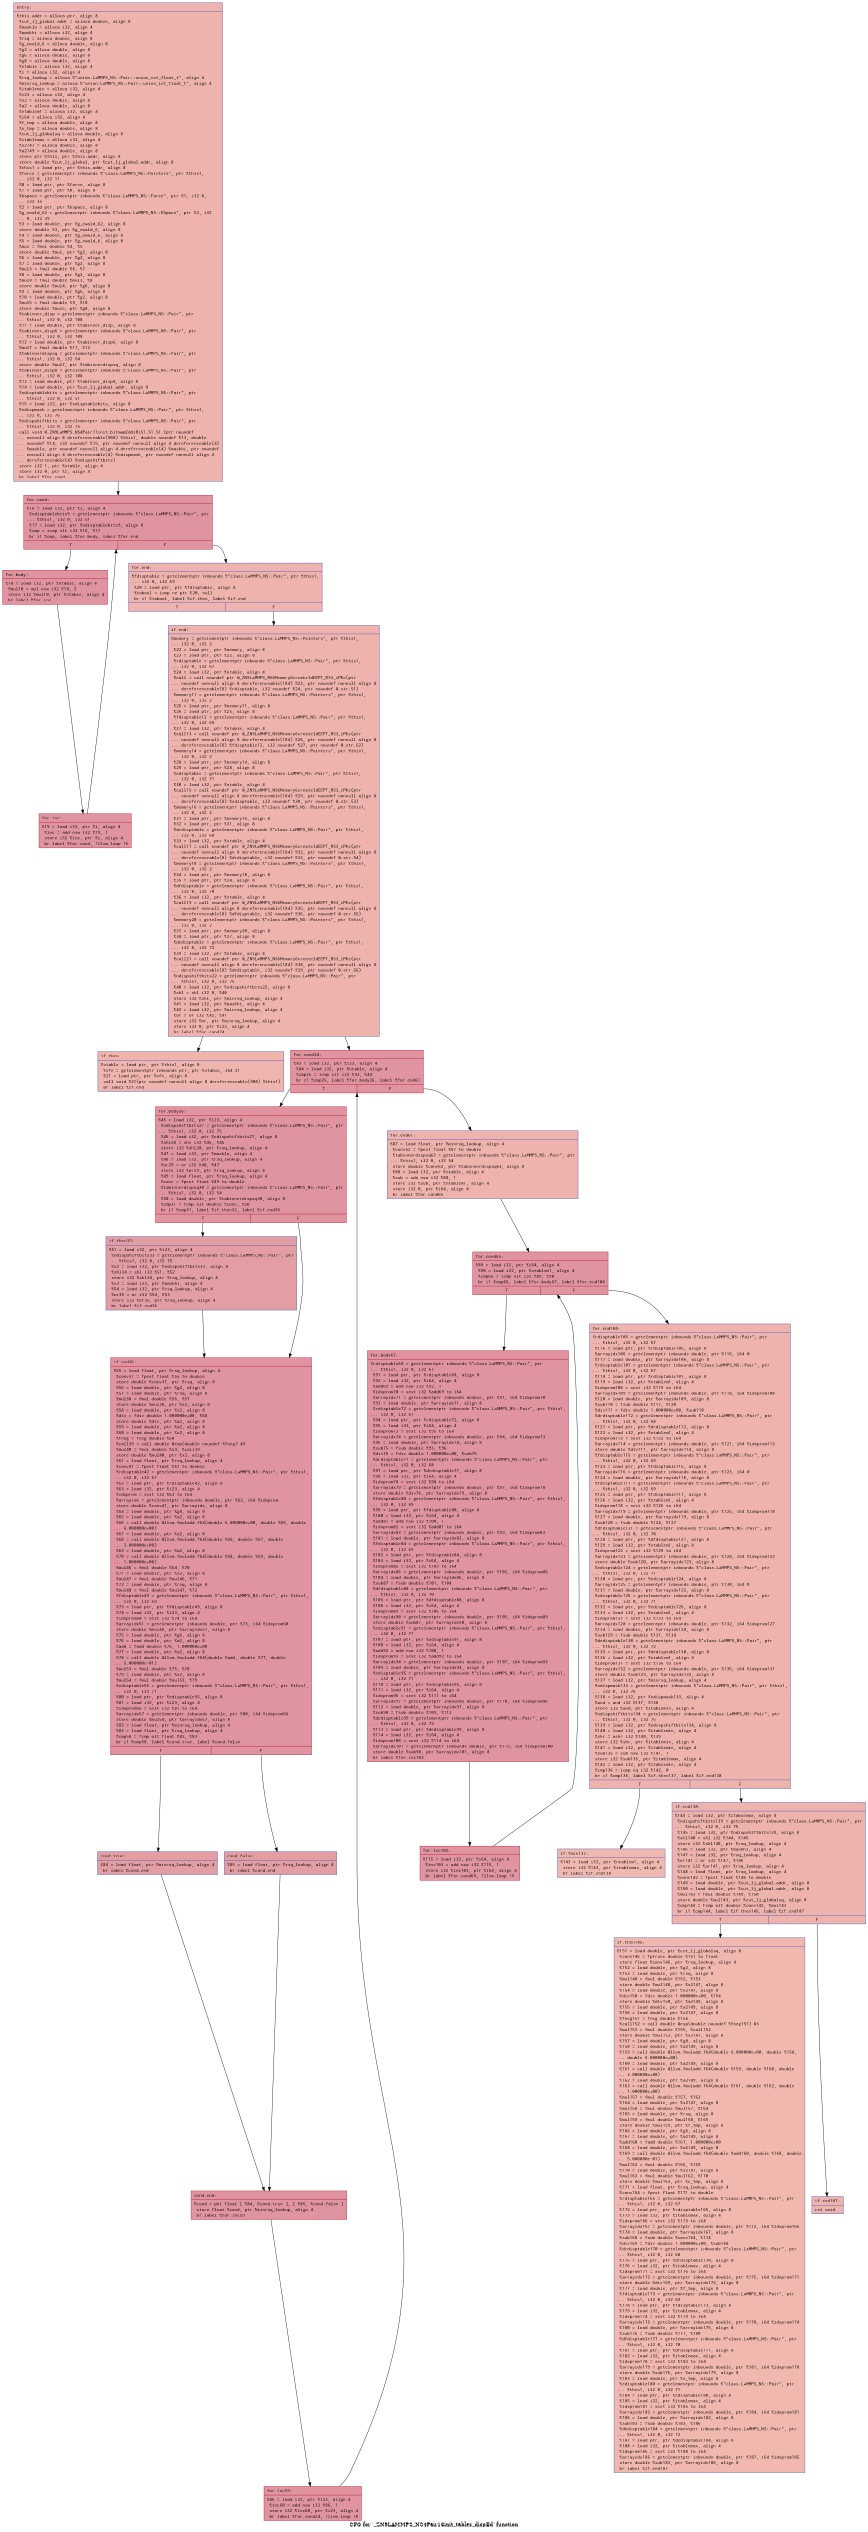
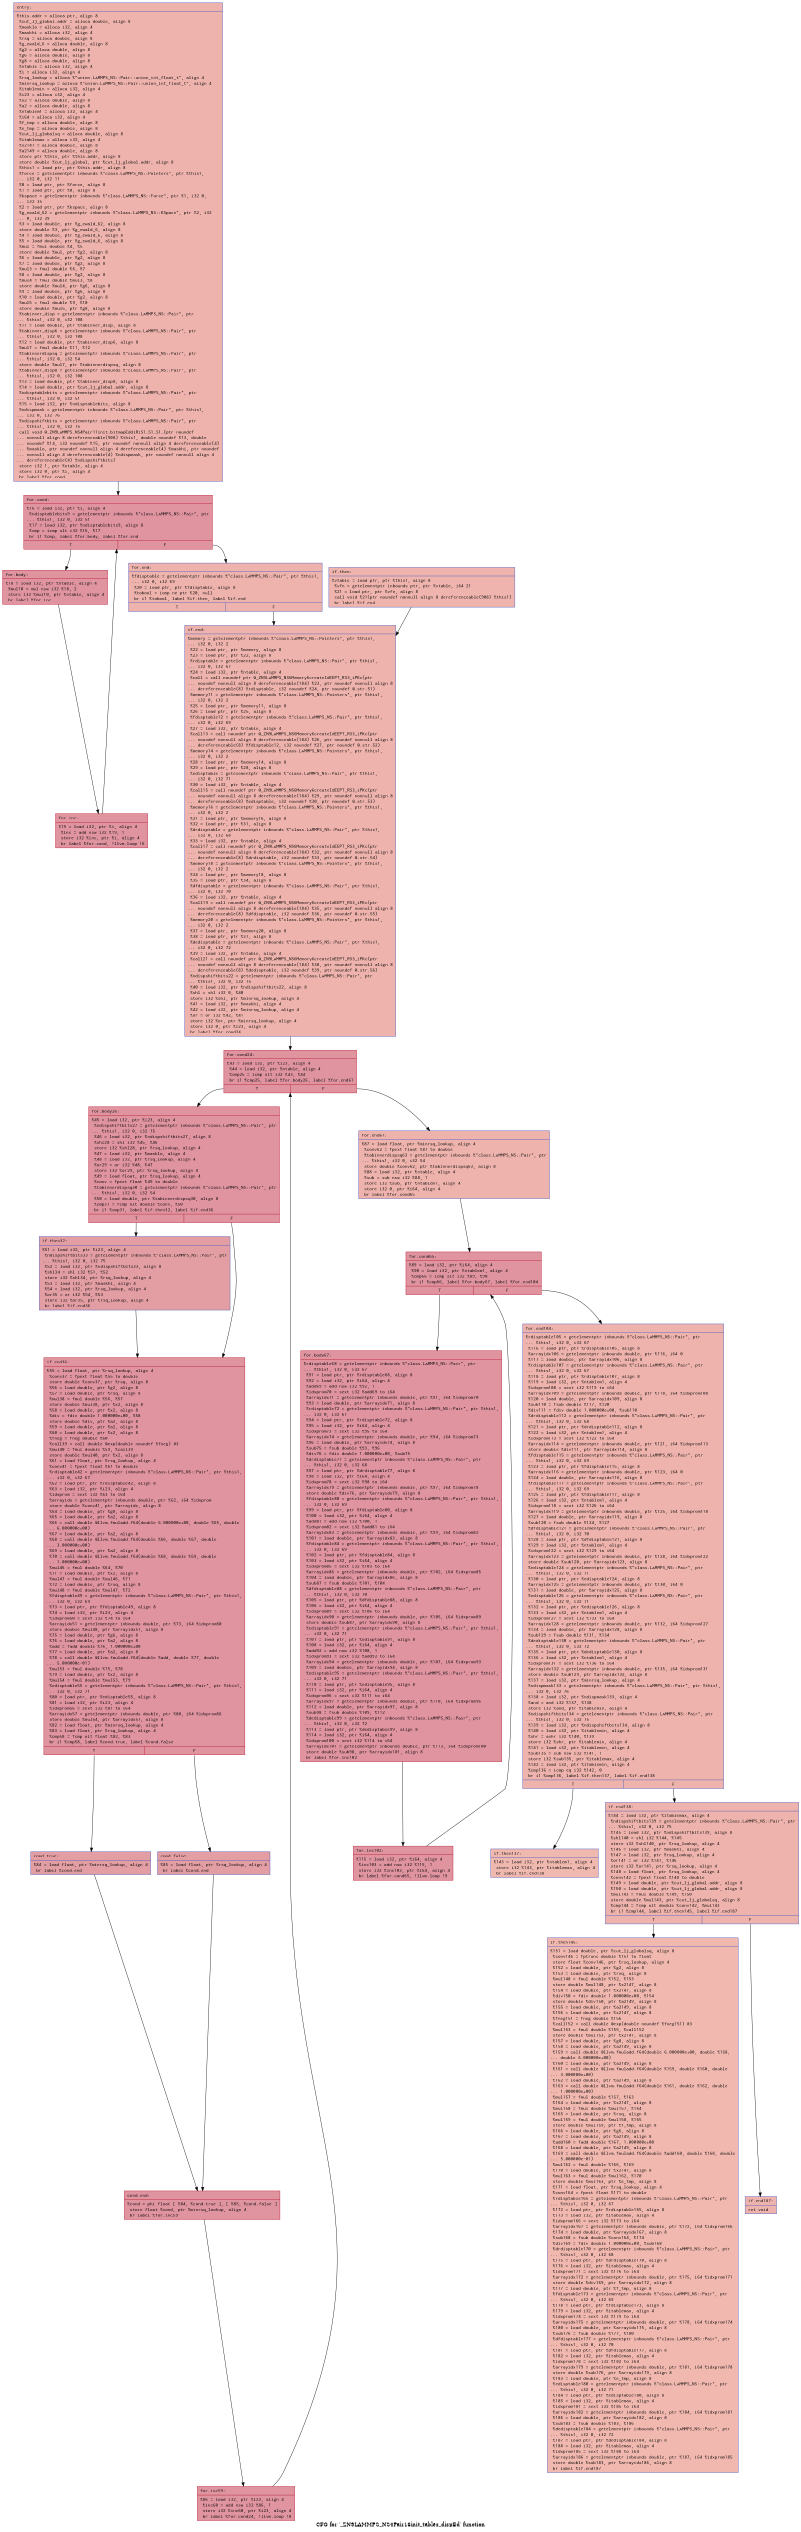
edge "if.end:" -> "if.then:": reversed
